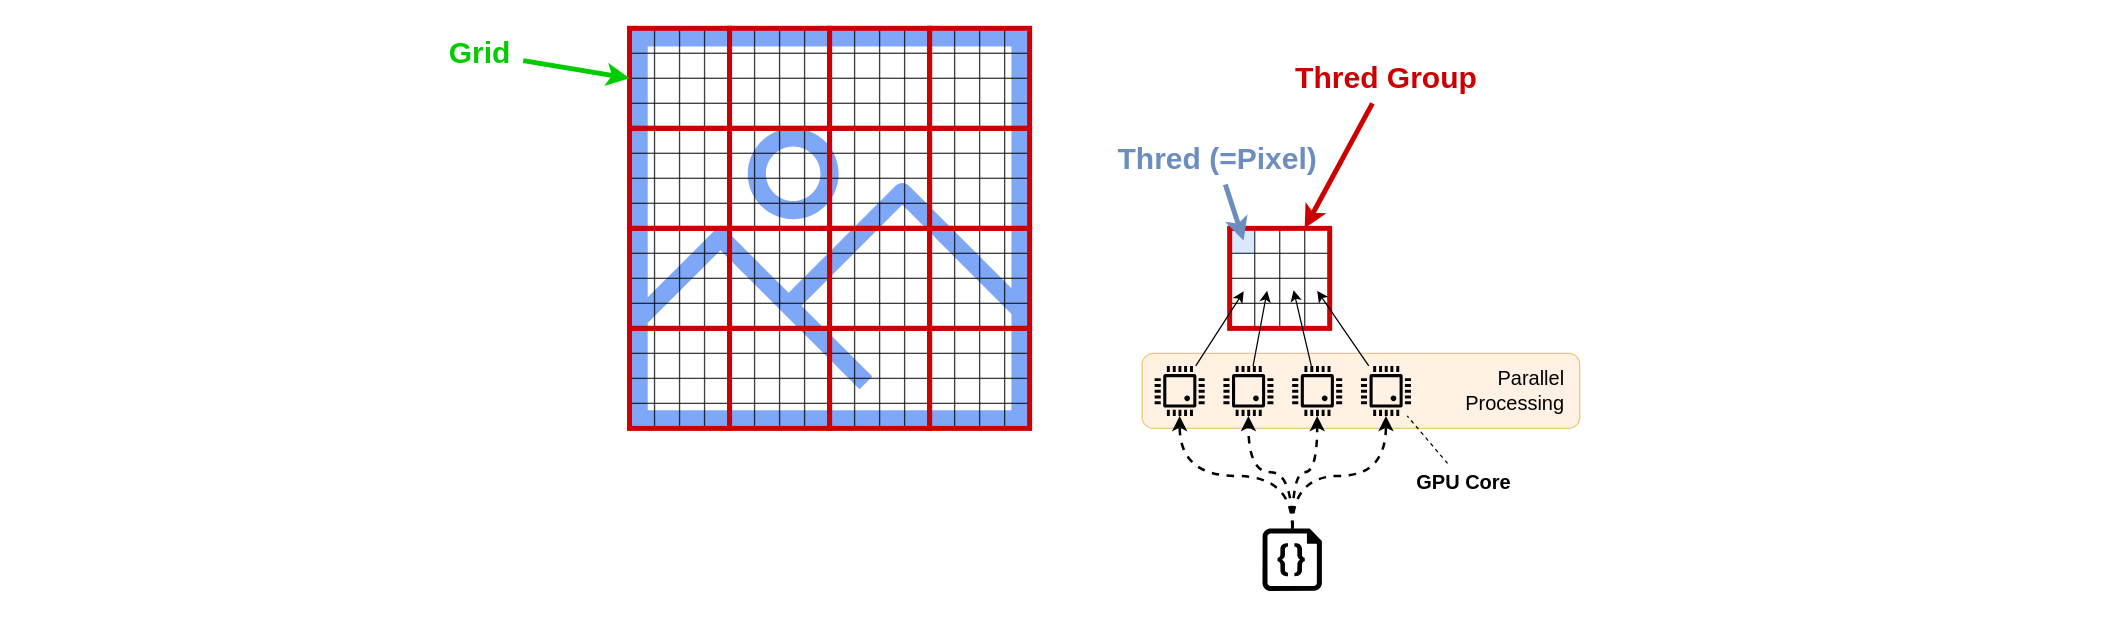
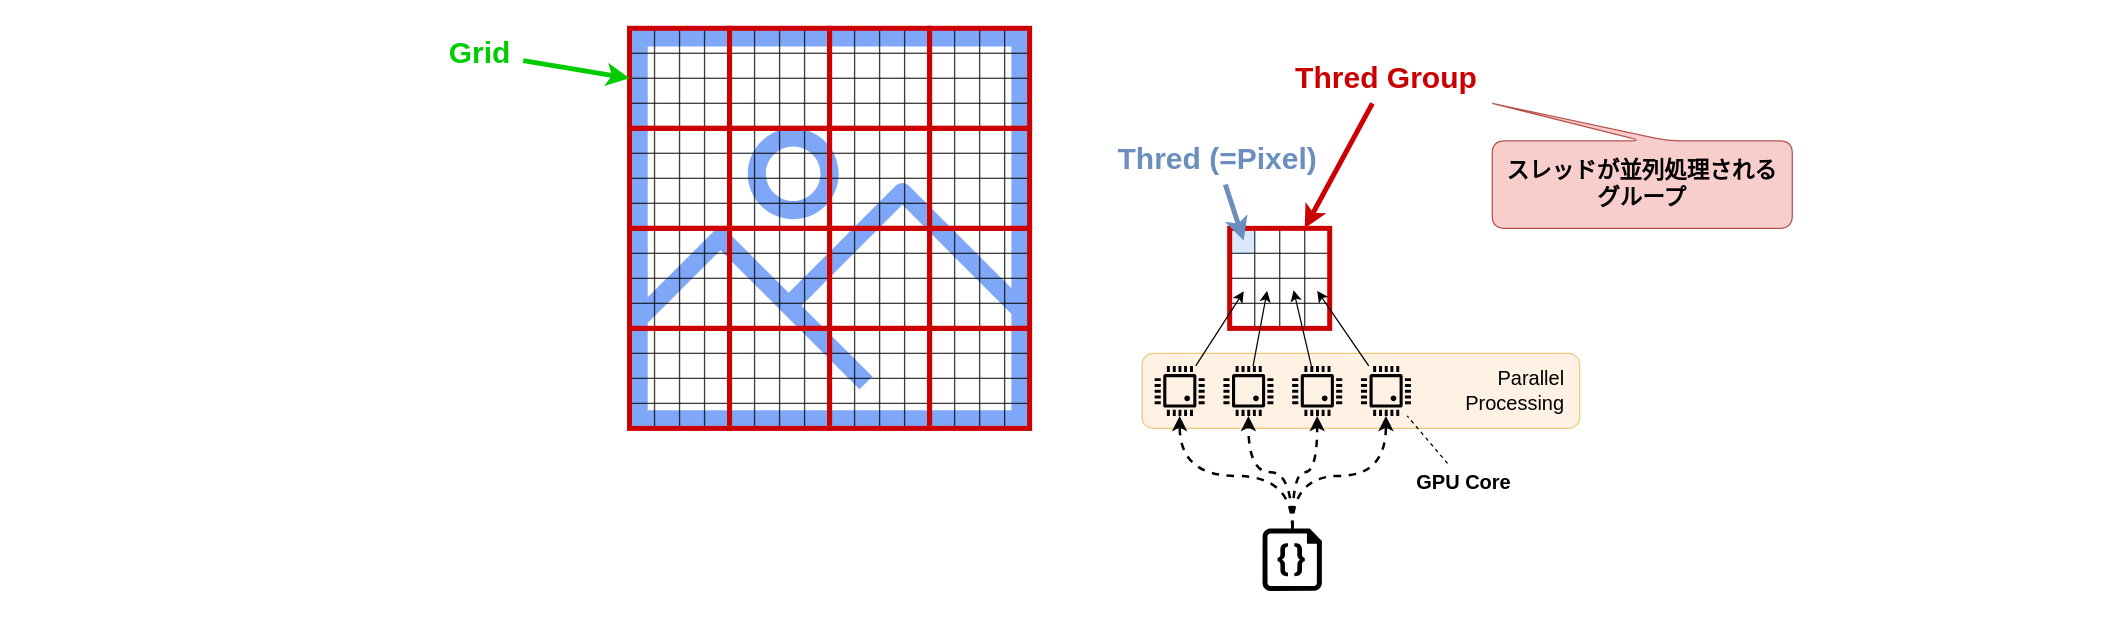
node "スレッドが並列処理される グループ": added
